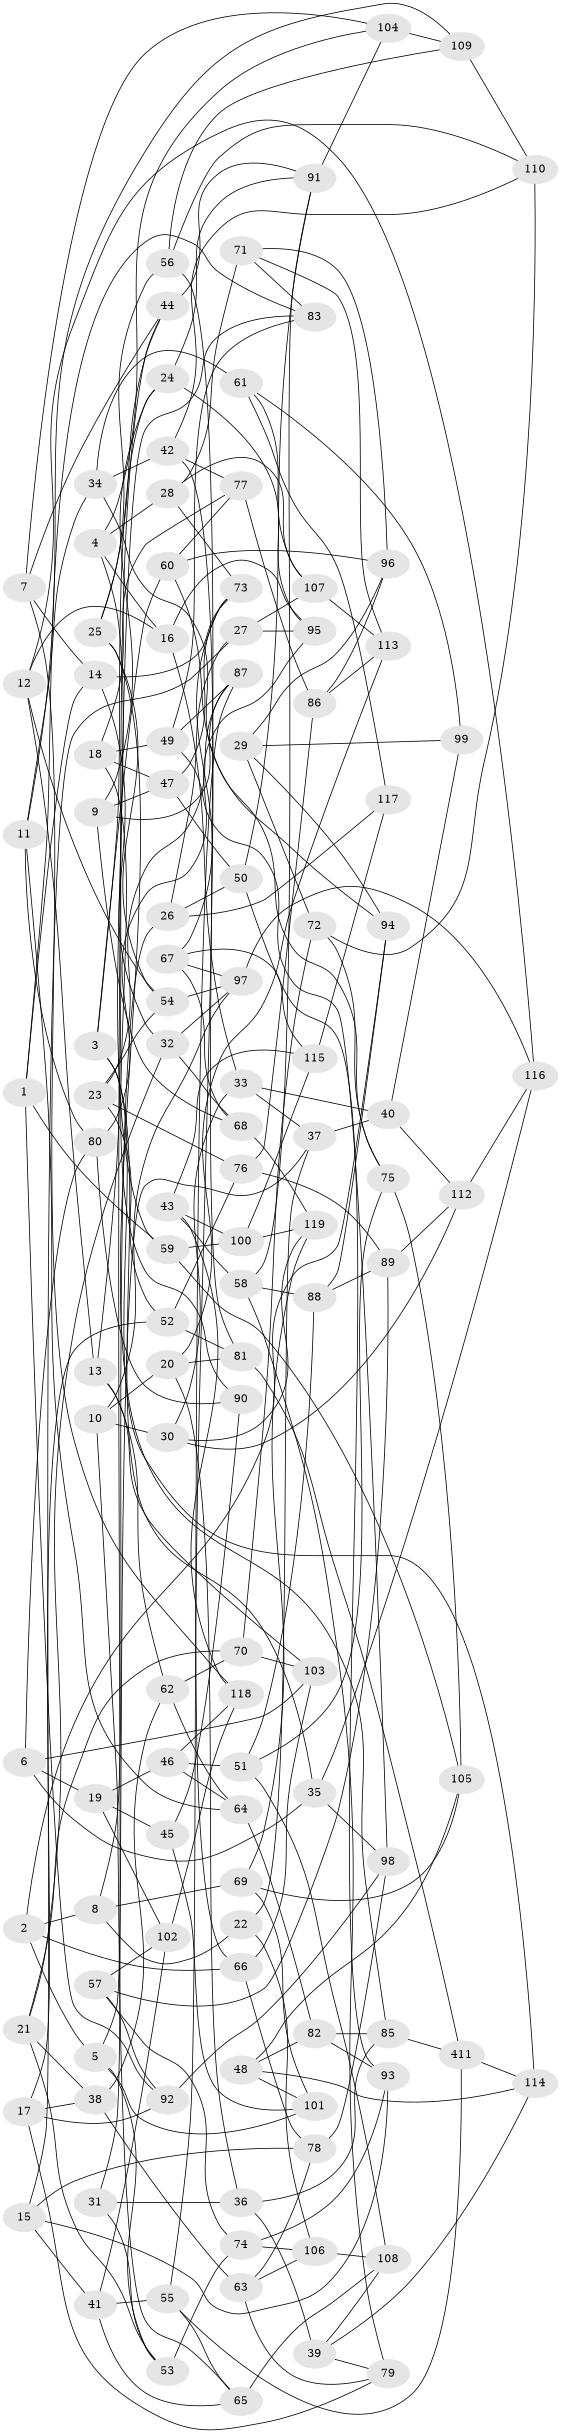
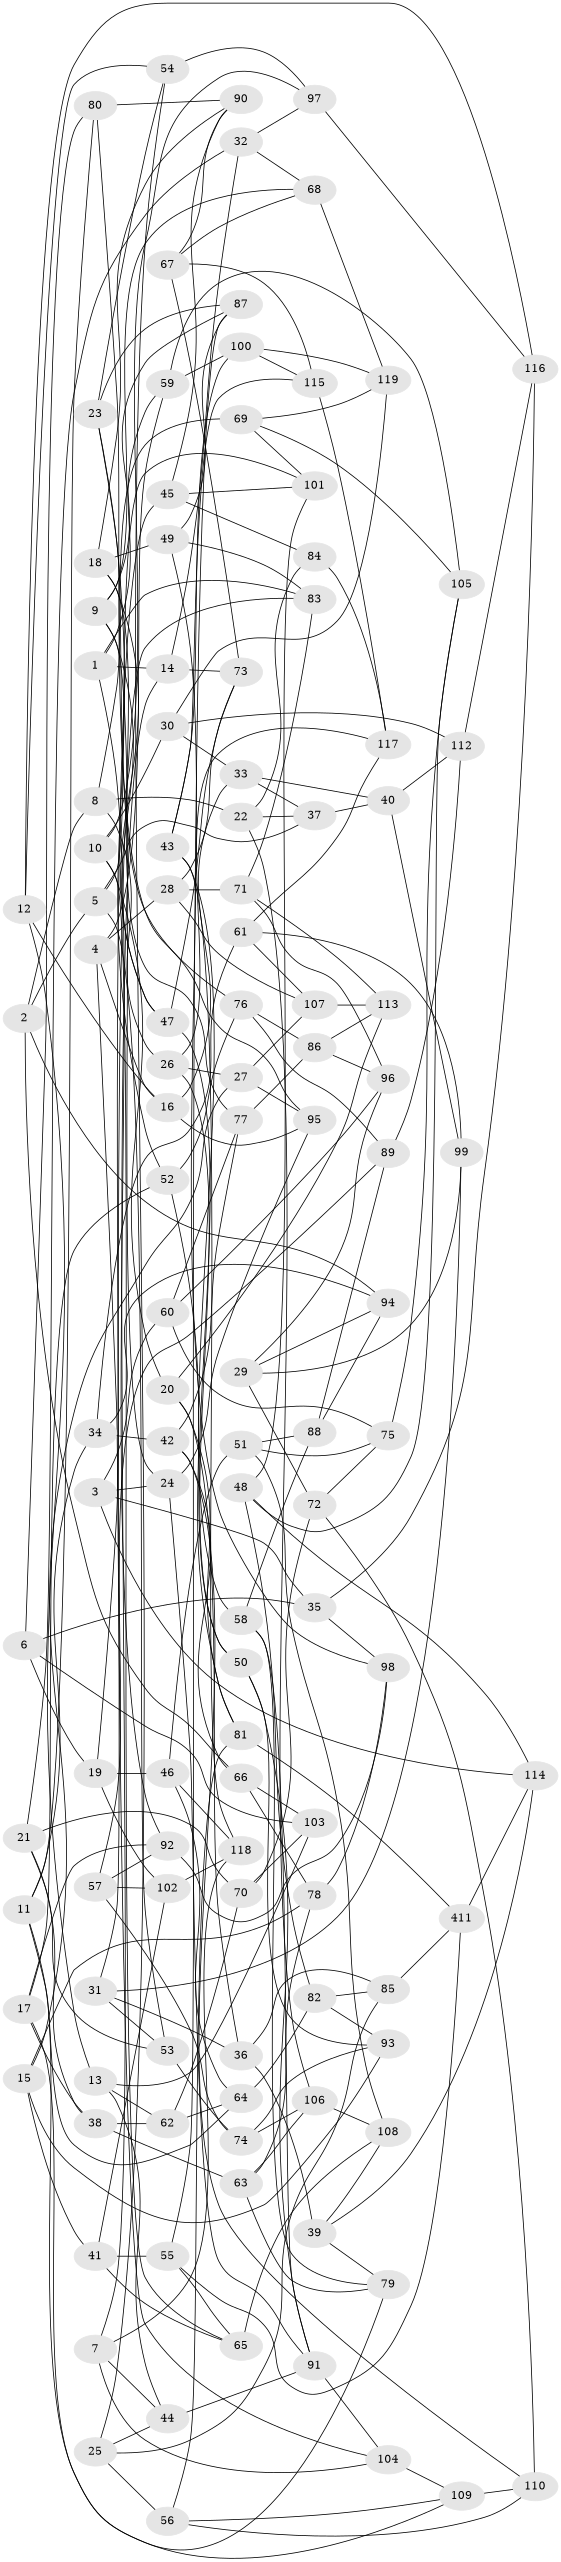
node "84": added
edge "67" -- "97": now "67" -- "90"
edge "99" -- "31": added
